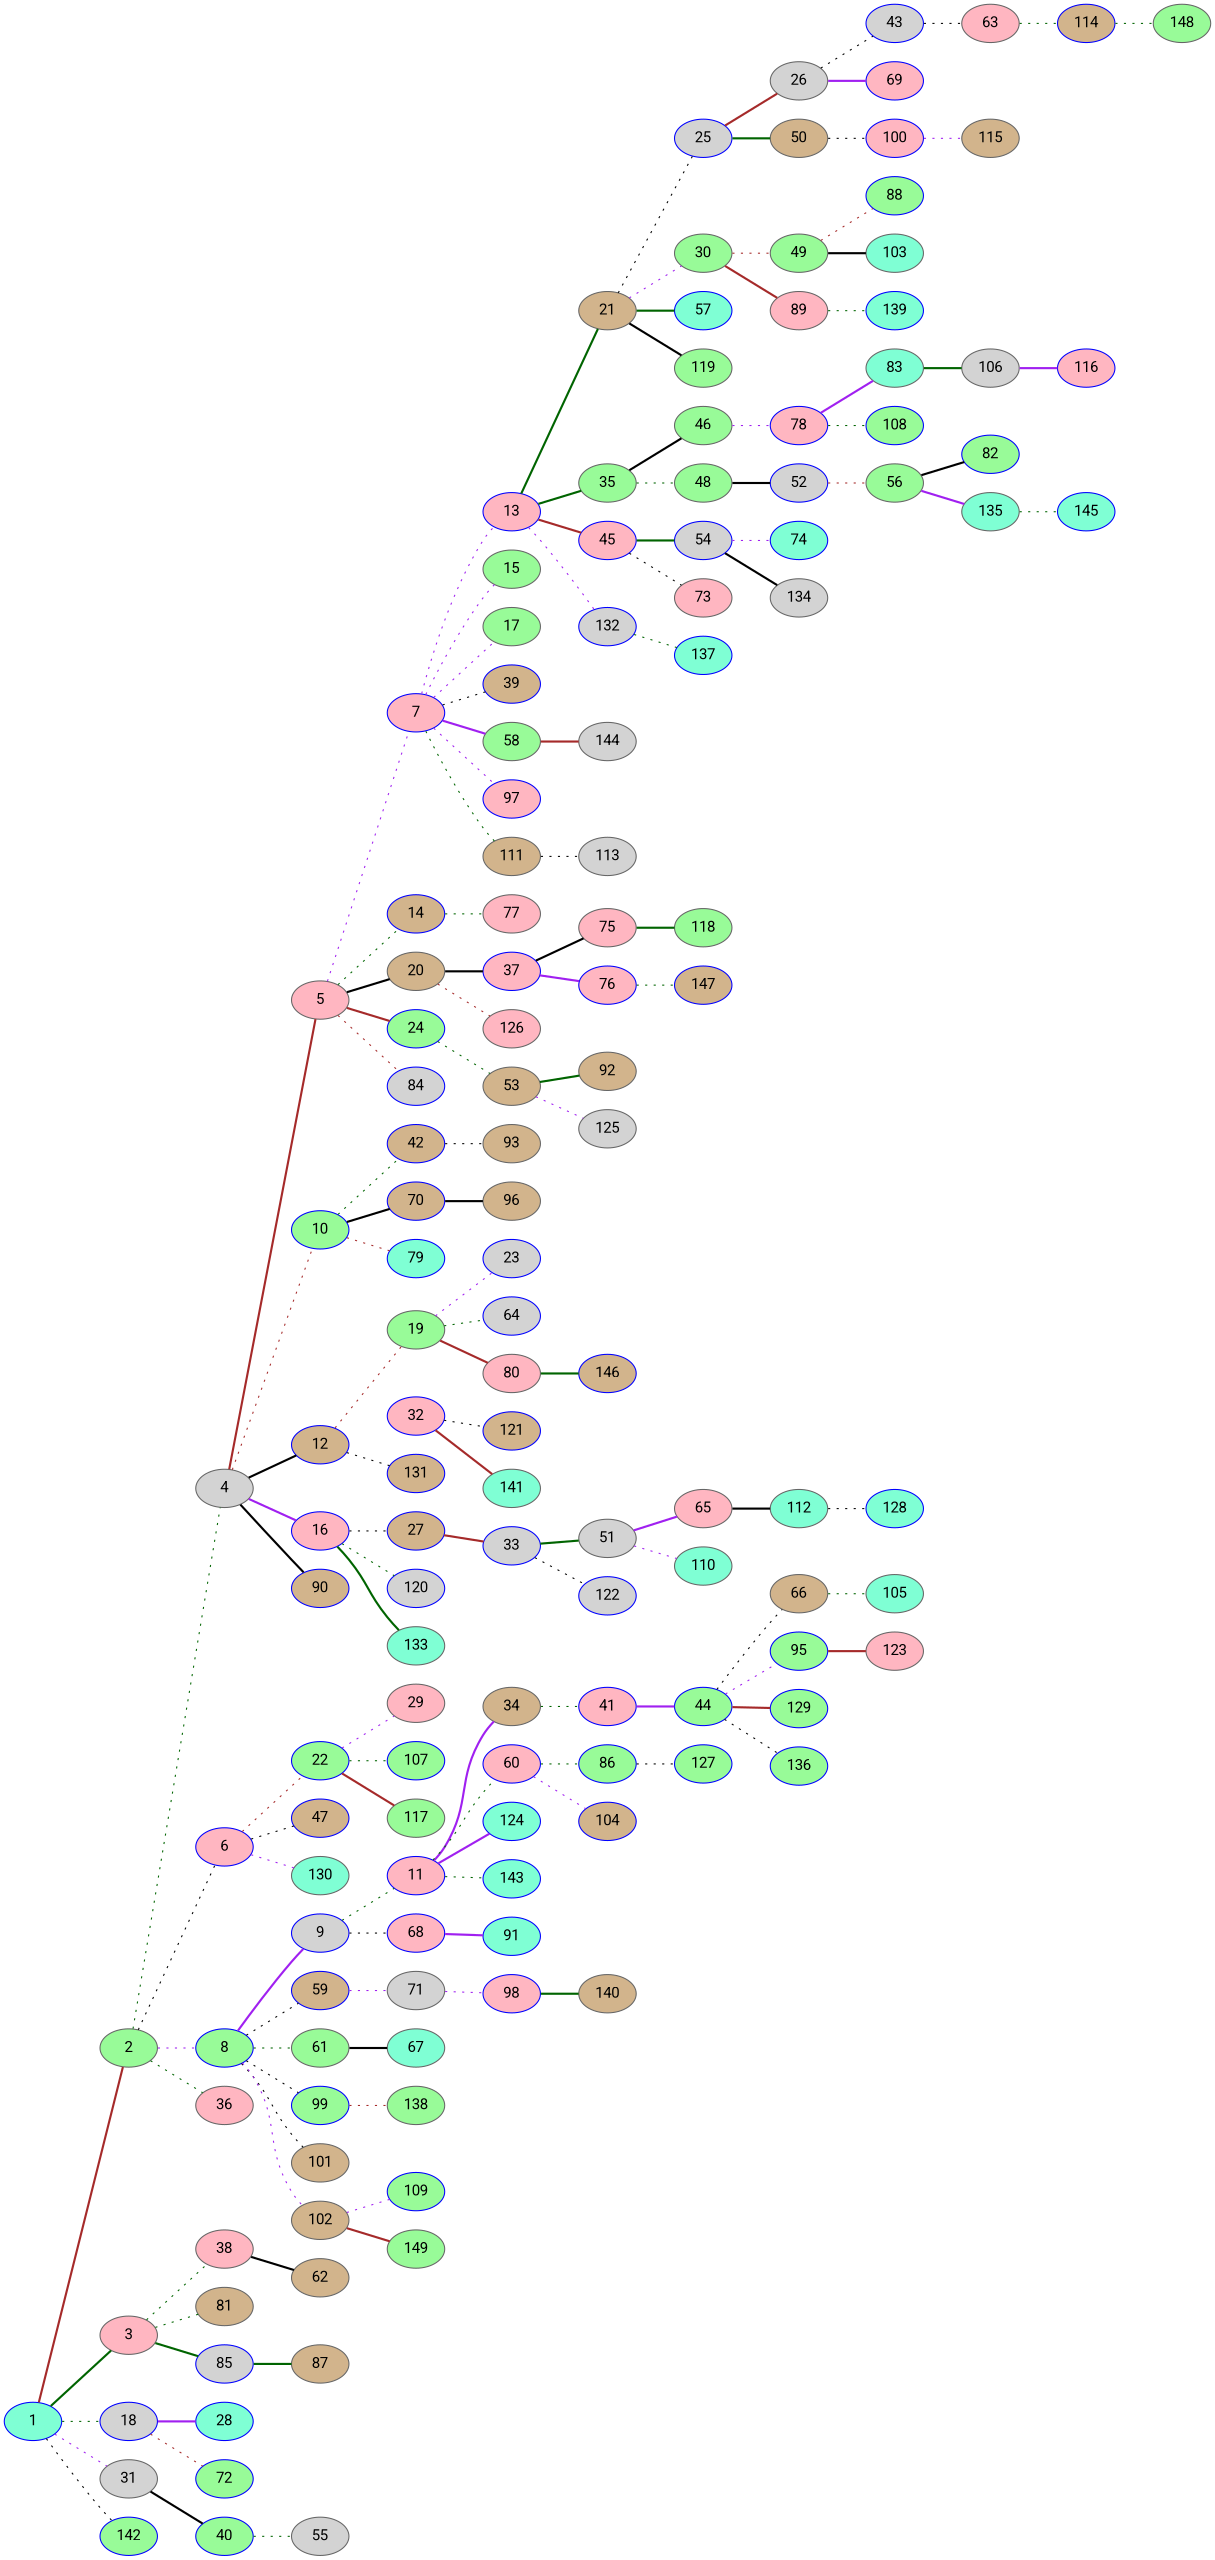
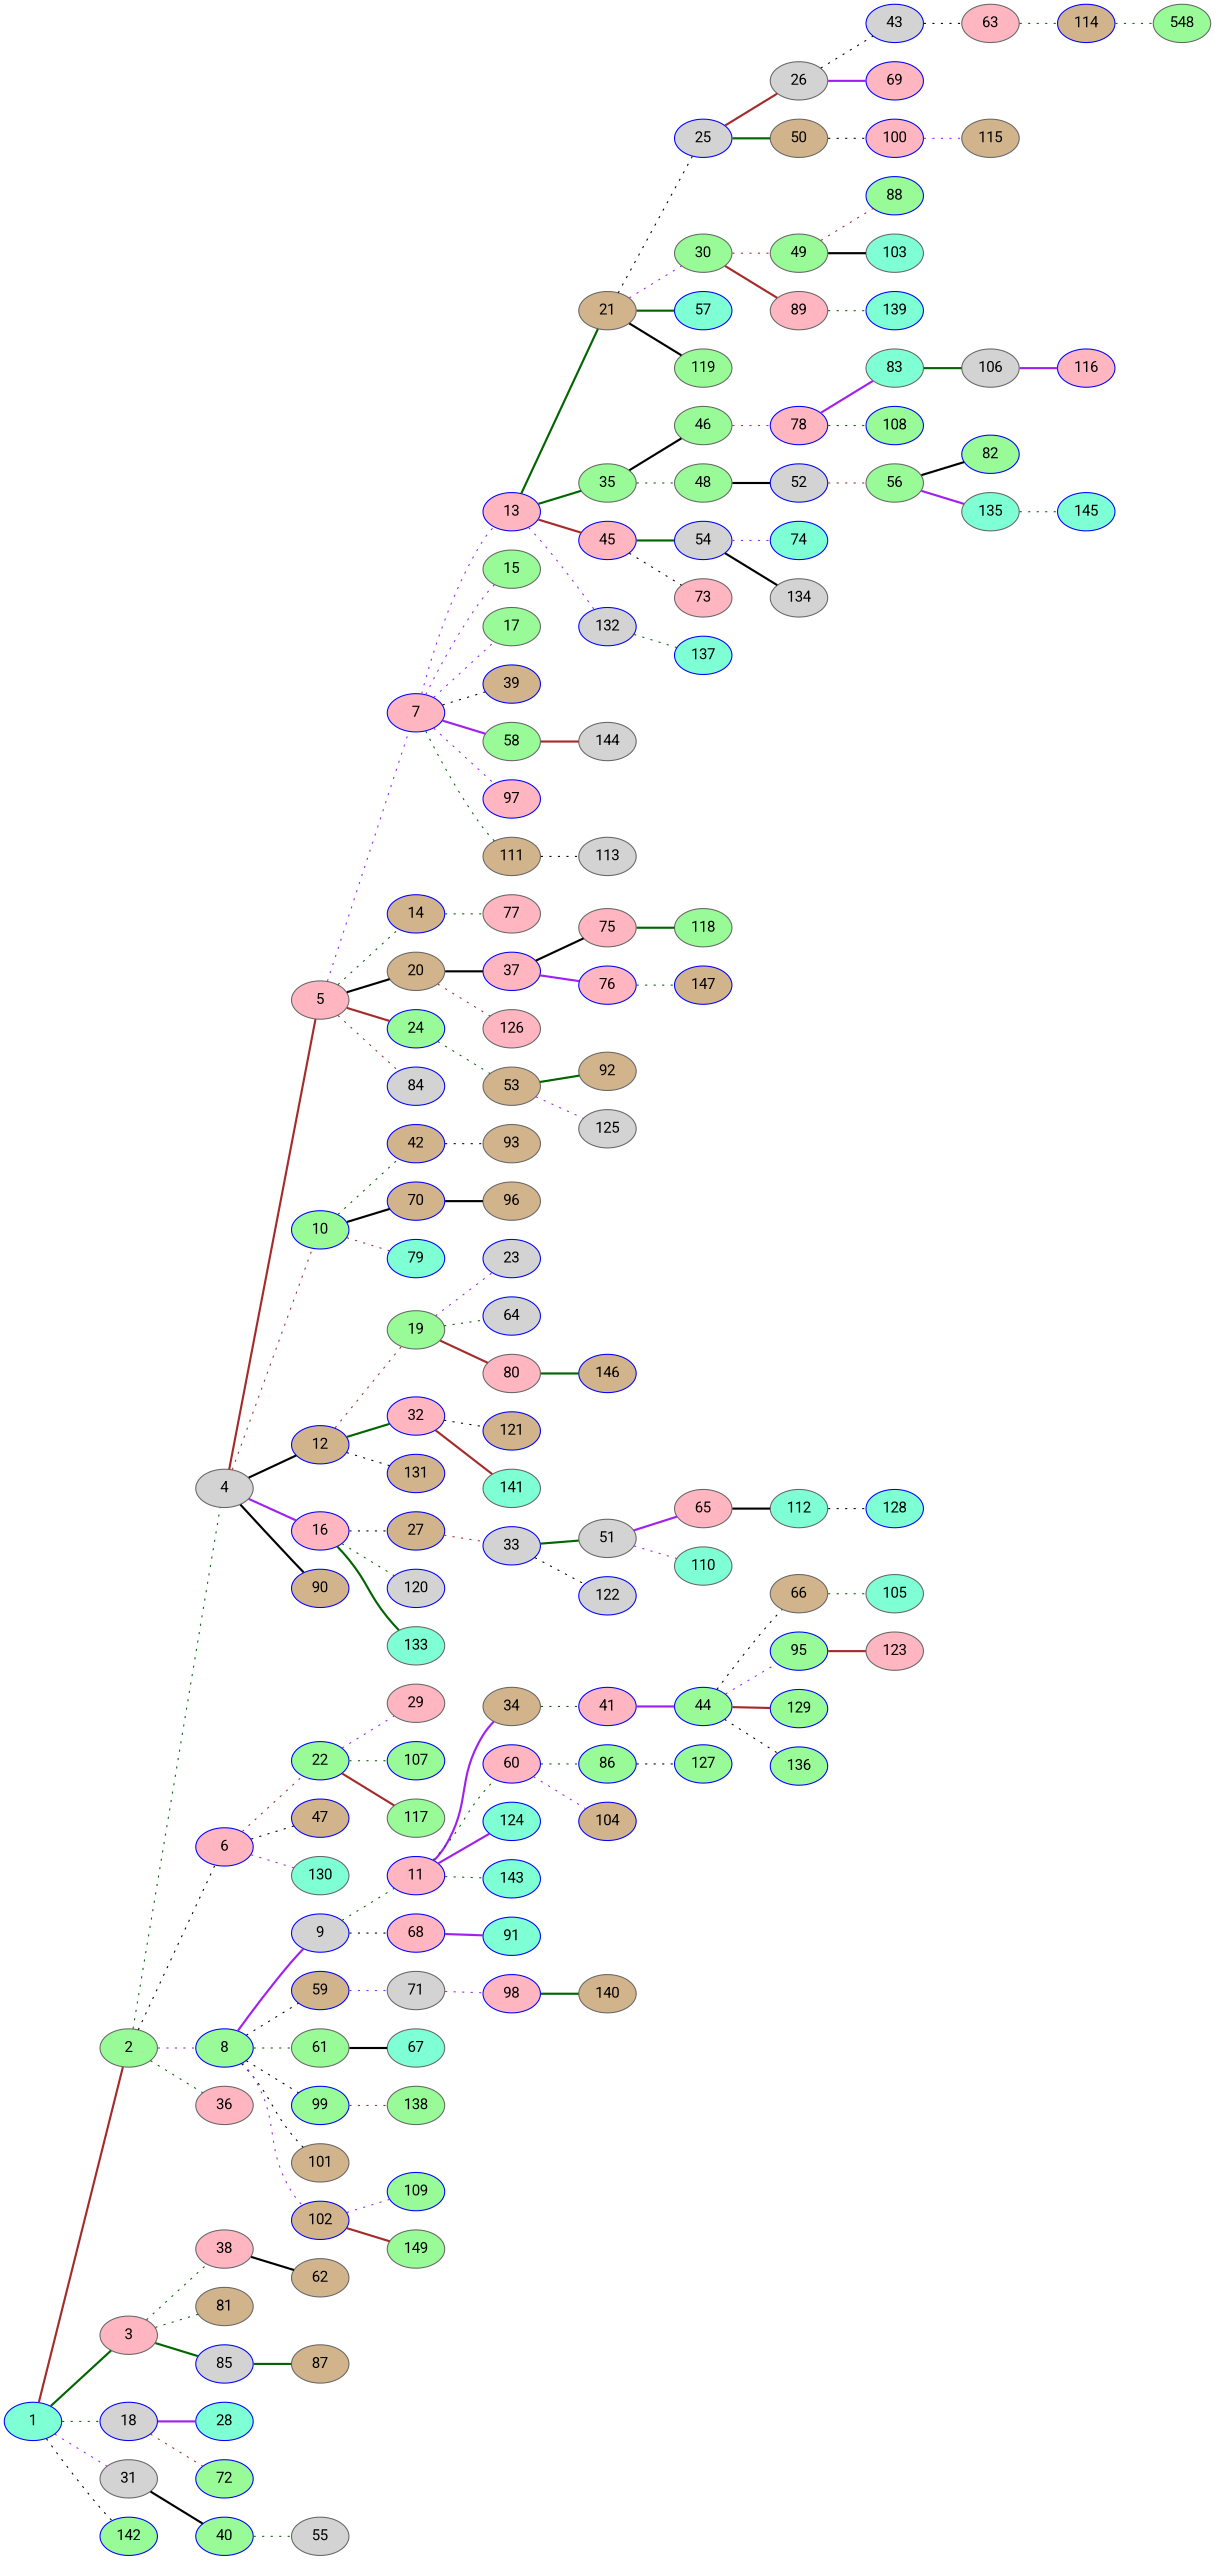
node "148": label "148" -> "548"
edge "32" -- "12": added
edge "27" -- "33": style bold -> dotted
node "102": color gray40 -> blue
